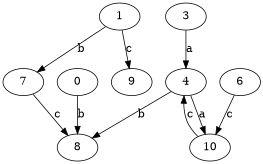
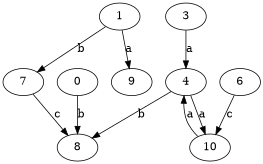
edge "1" -> "9": label "c" -> "a"
edge "10" -> "4": label "c" -> "a"
